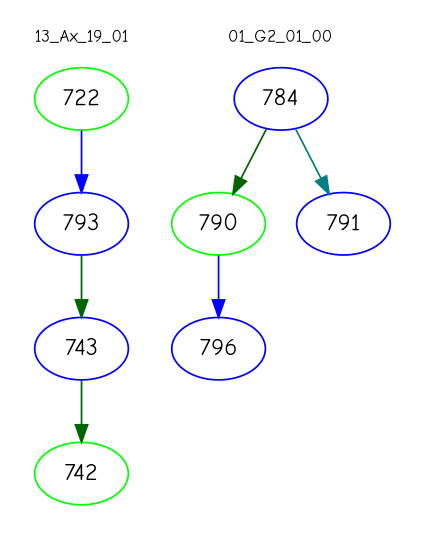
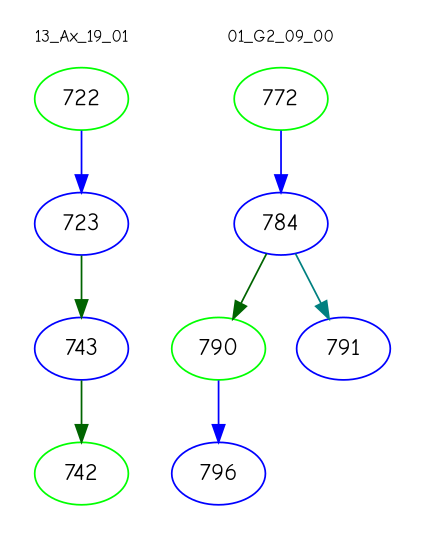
cluster "01_G2_01_00": label "01_G2_01_00" -> "01_G2_09_00"
node "772": added
node "793": label "793" -> "723"
